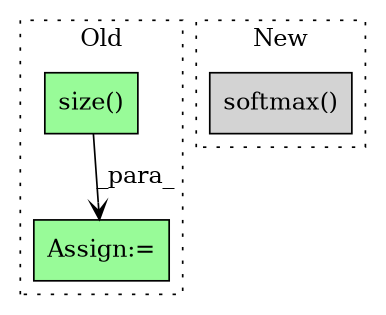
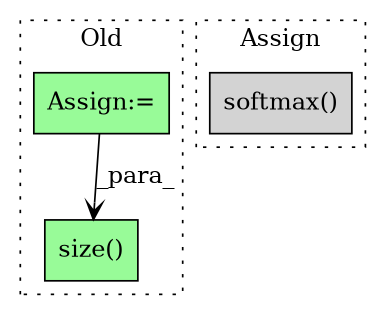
cluster "New": label "New" -> "Assign"
edge "size()" -> "Assign:=": reversed
